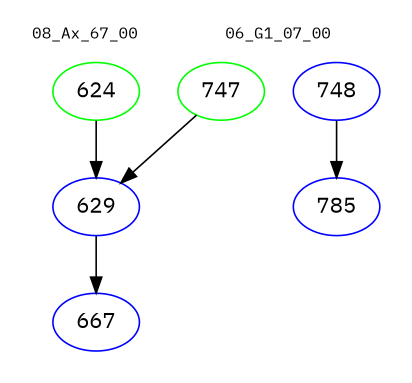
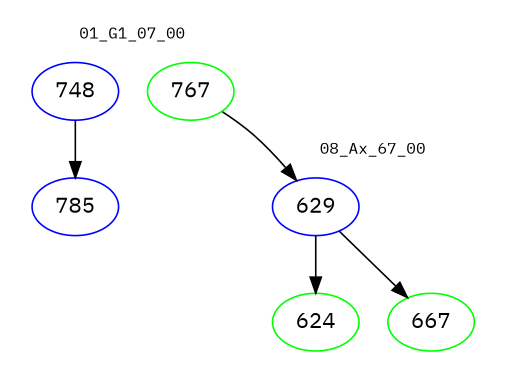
cluster "06_G1_07_00": label "06_G1_07_00" -> "01_G1_07_00"
node "747": label "747" -> "767"
edge "624" -> "629": reversed
node "667": color blue -> green
